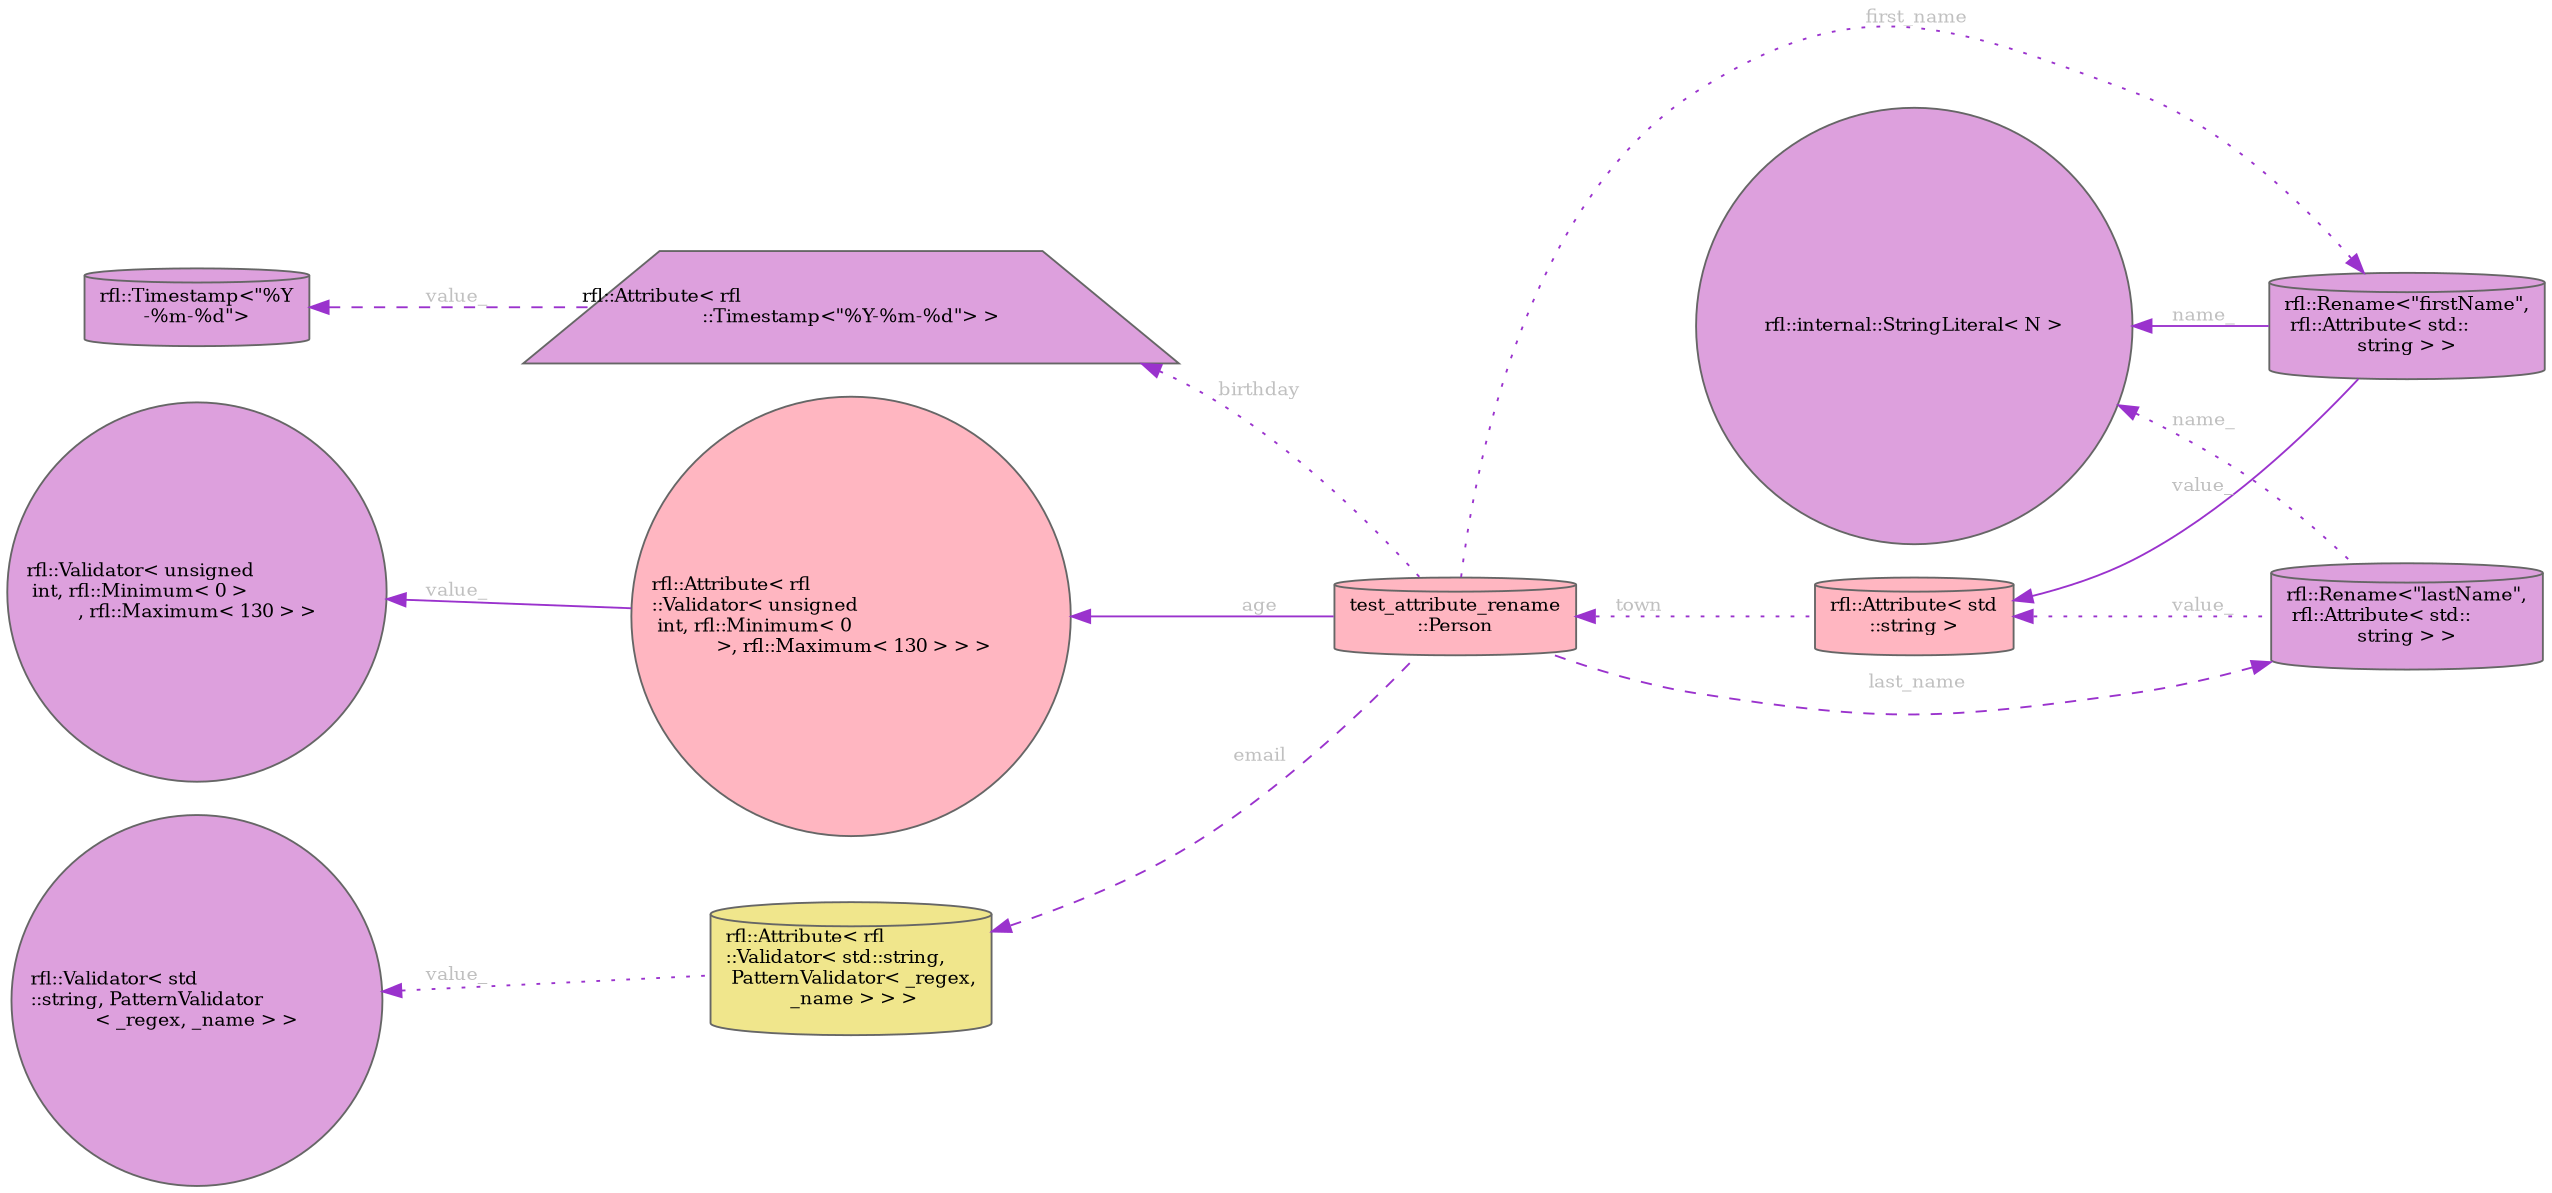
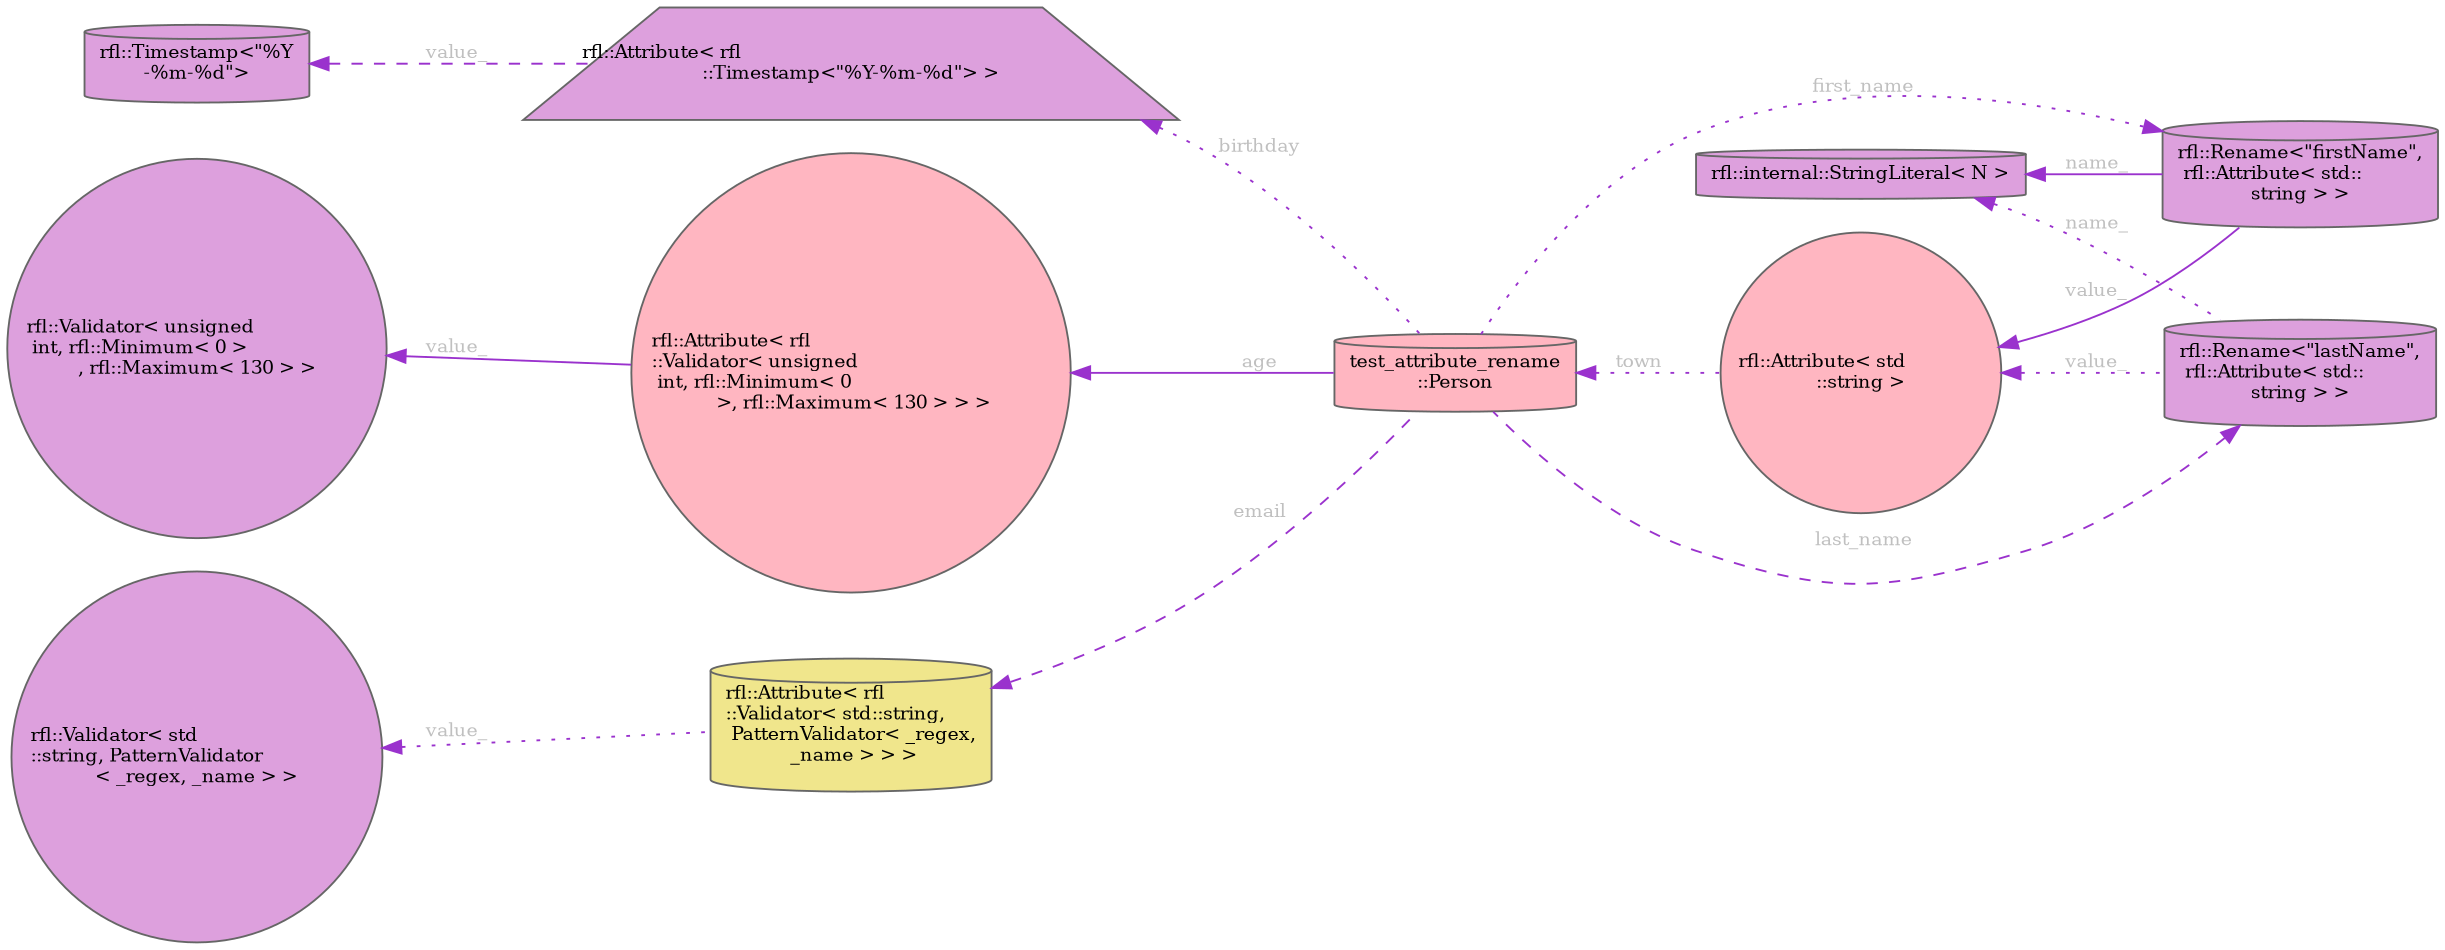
node "rfl::internal::StringLiteral< N >": shape circle -> cylinder
node "rfl::Attribute< std ::string >": shape cylinder -> circle
